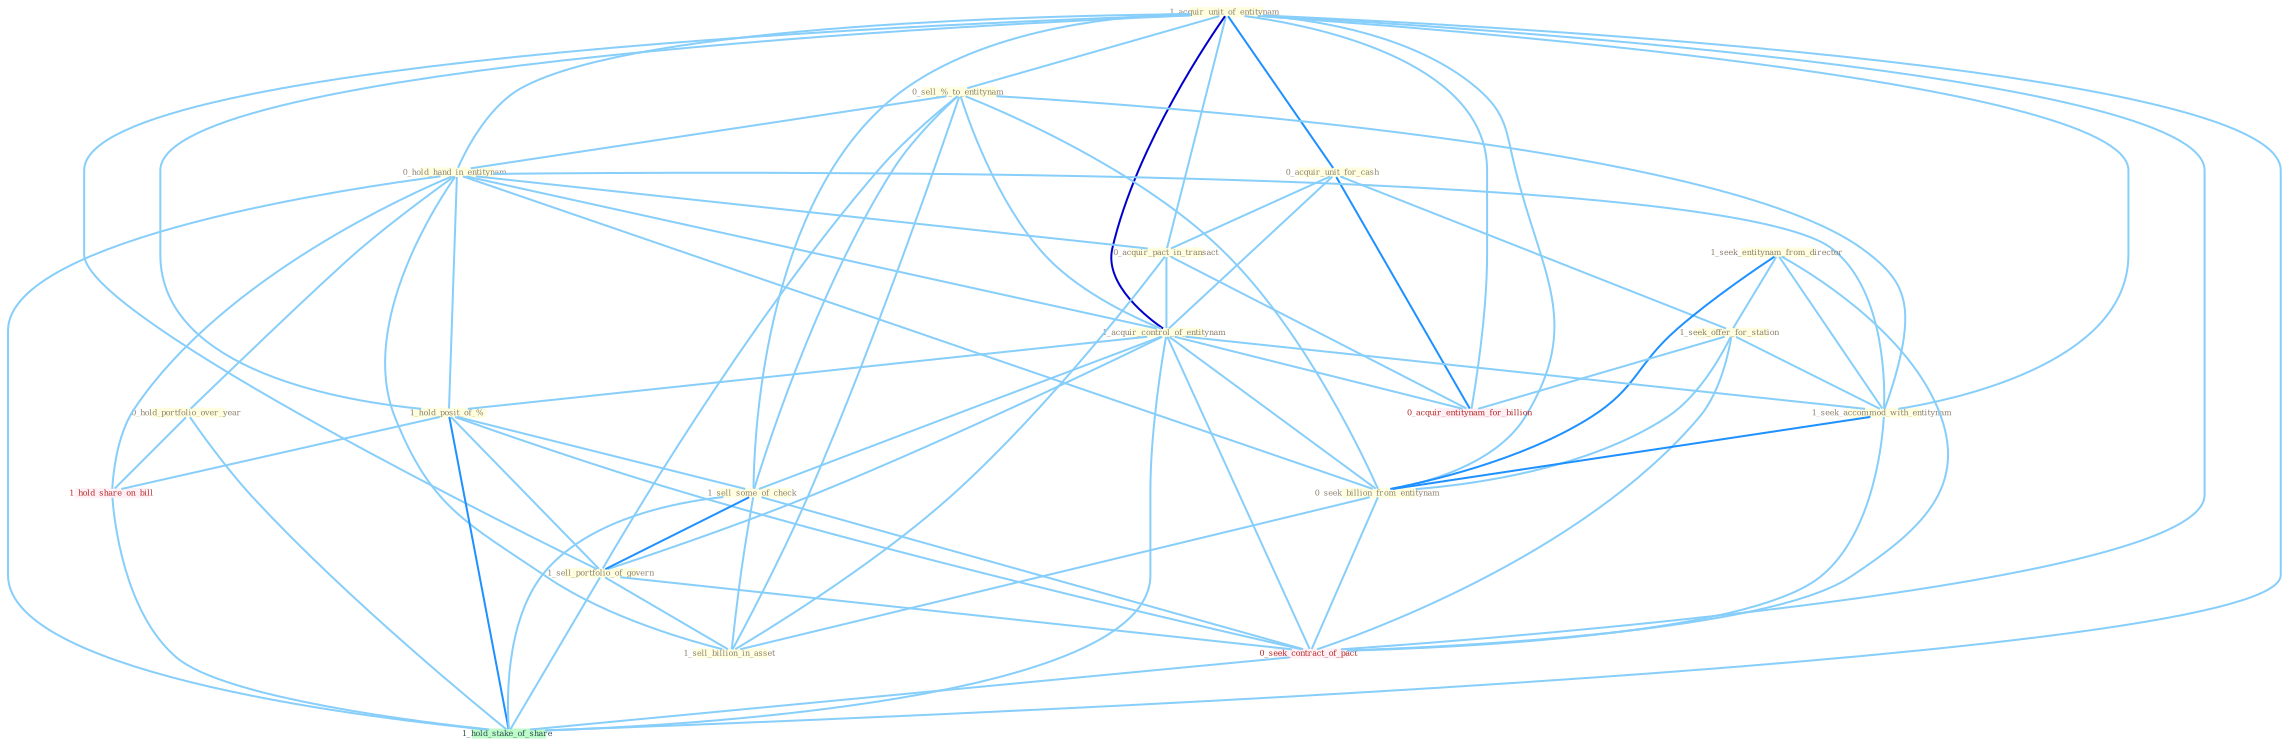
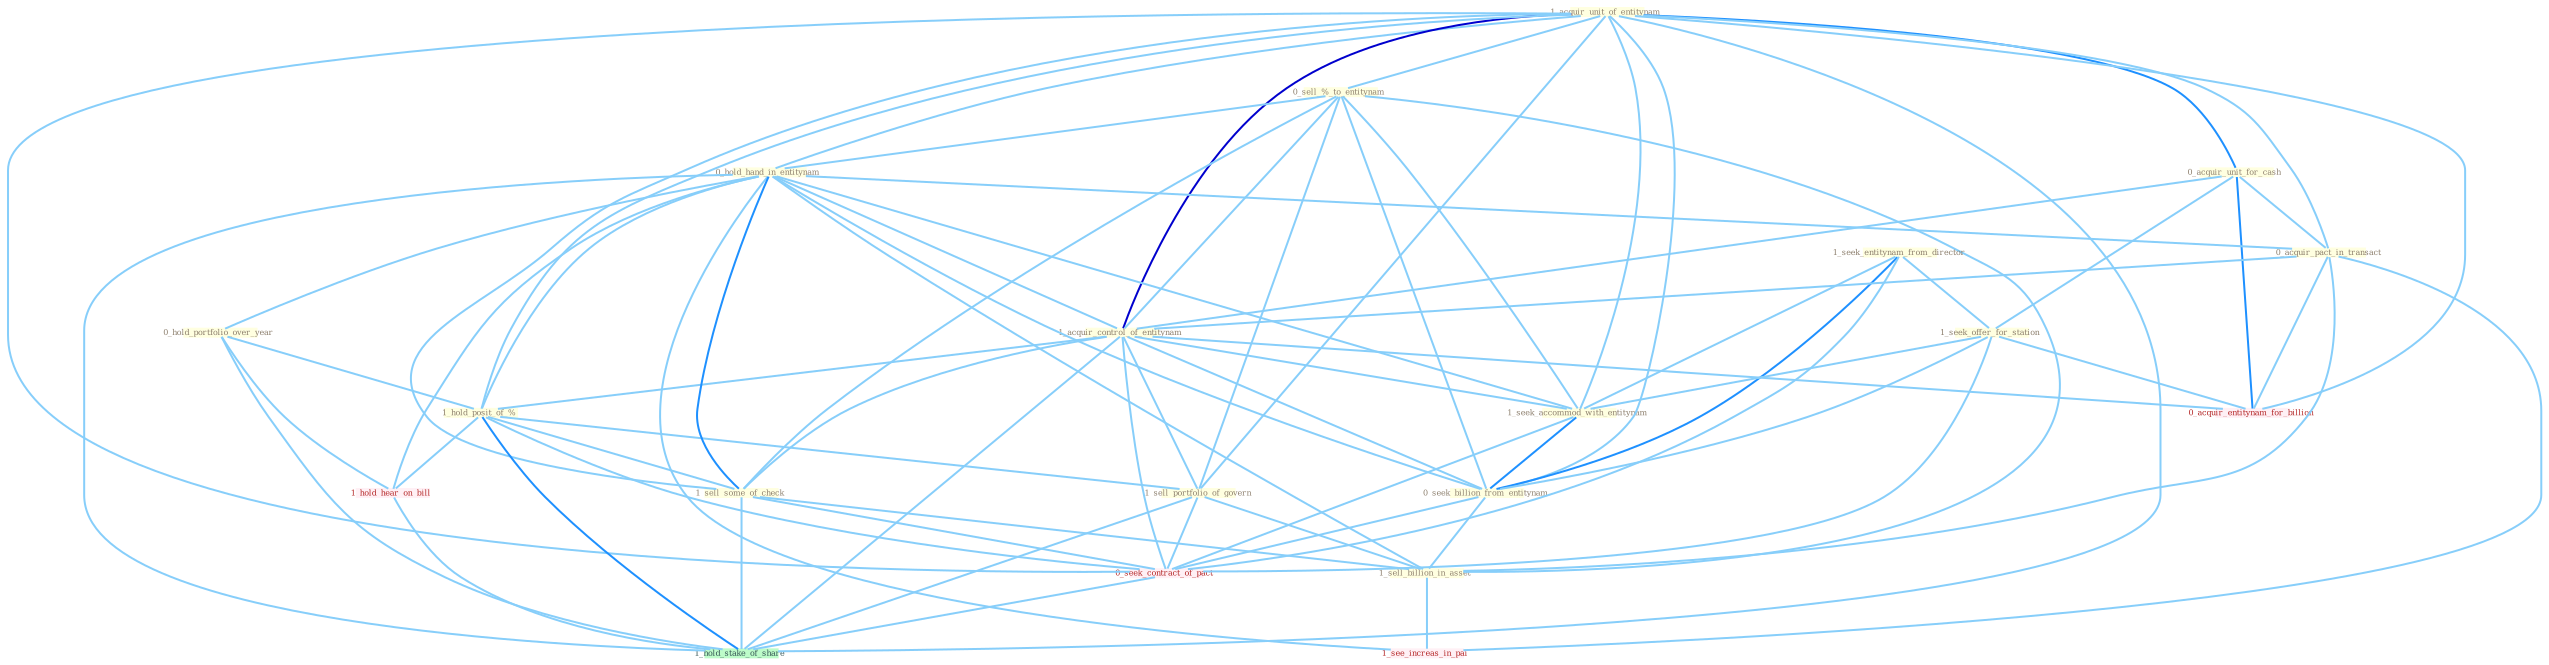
edge "0_hold_portfolio_over_year" -- "1_hold_posit_of_%": added
node "1_hold_share_on_bill": label "1_hold_share_on_bill" -> "1_hold_hear_on_bill"
edge "1_sell_some_of_check" -- "1_sell_portfolio_of_govern": now "1_sell_some_of_check" -- "0_hold_hand_in_entitynam"
node "1_see_increas_in_pai": added
